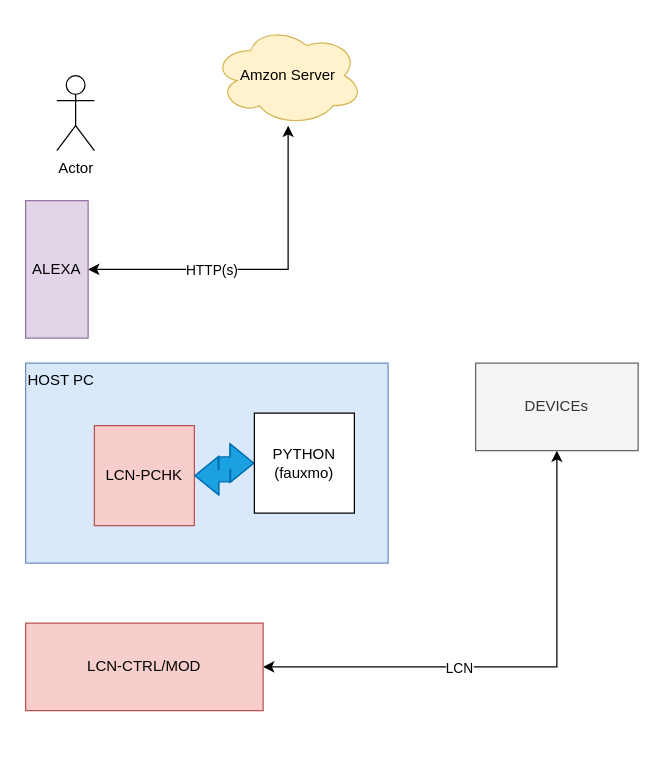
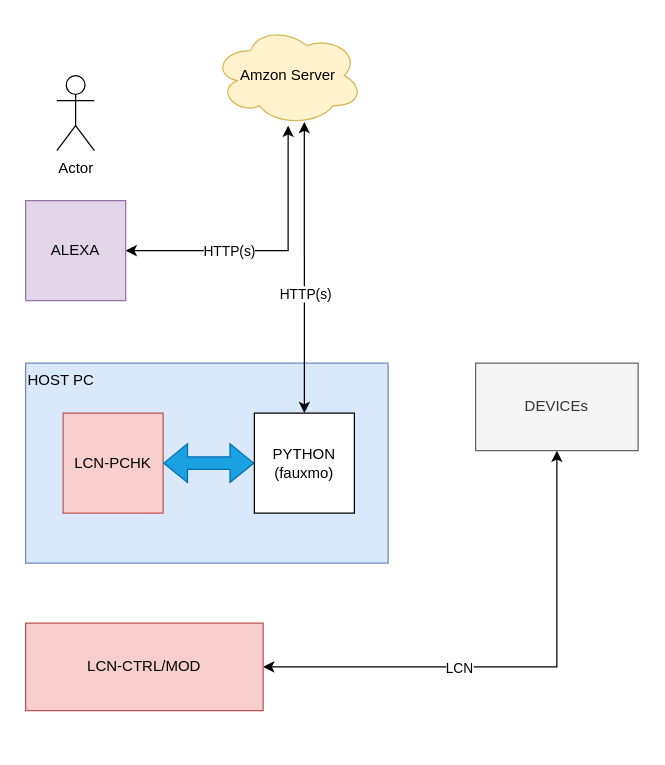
edge "Amzon Server" -- "PYTHON (fauxmo)": added, label "HTTP(s)"
node "ALEXA": size 63x138 -> 100x100
node "LCN-PCHK": moved (144, 476) -> (113, 463)
